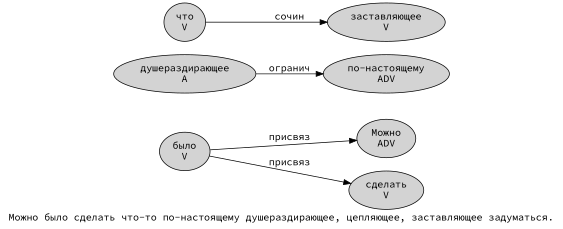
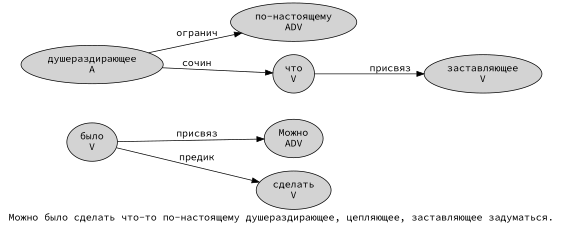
edge "что V" -> "заставляющее V": label "сочин" -> "присвяз"
edge "душераздирающее A" -> "что V": added, label "сочин"
edge "было V" -> "сделать V": label "присвяз" -> "предик"
